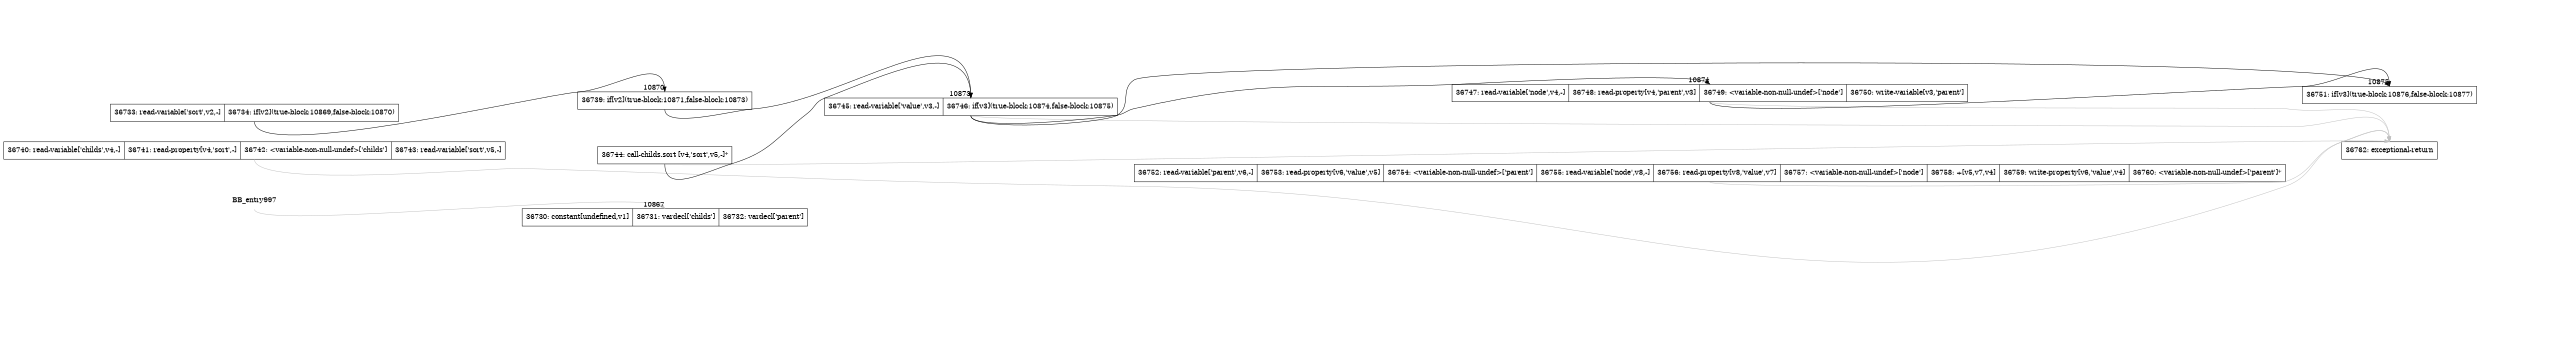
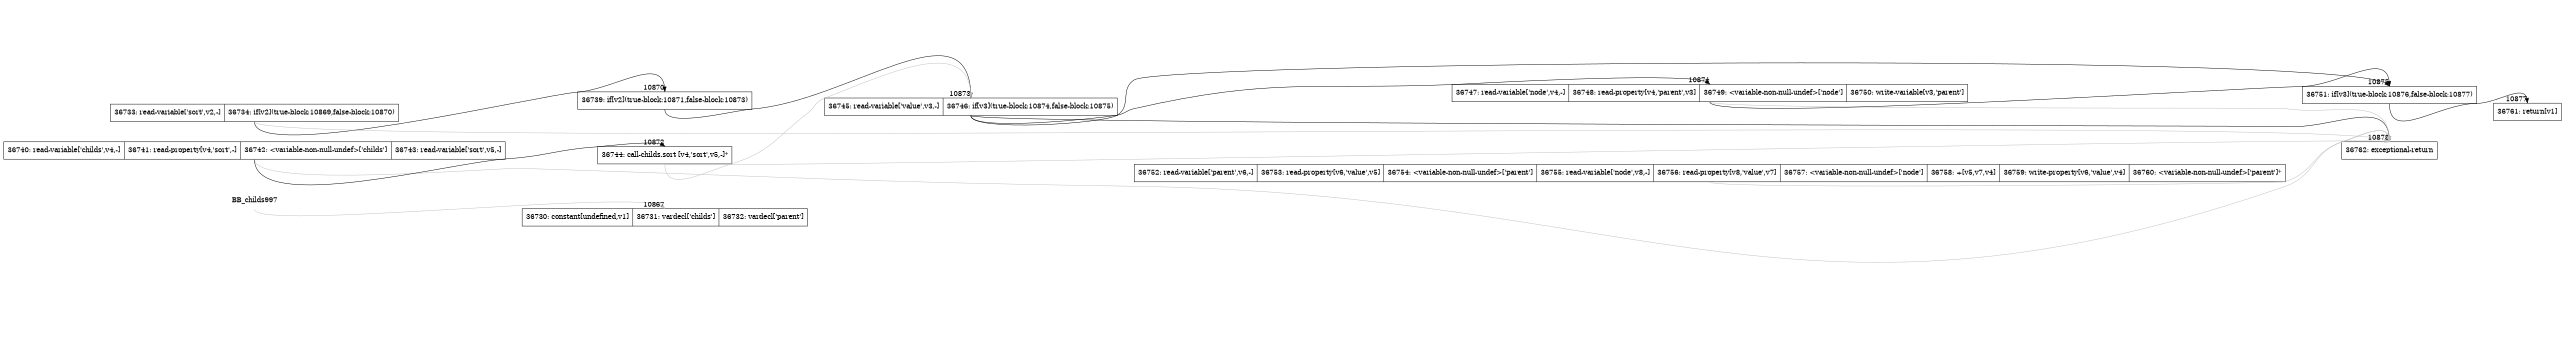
edge "36744: call-childs.sort [v4,'sort',v5,-]*" -> "36745: read-variable['value',v3,-]": color black -> gray
node "36761: return[v1]": added
edge "36745: read-variable['value',v3,-]" -> "36762: exceptional-return": color gray -> black
edge "36733: read-variable['sort',v2,-]" -> "36762: exceptional-return": added
edge "36740: read-variable['childs',v4,-]" -> "36744: call-childs.sort [v4,'sort',v5,-]*": added
node "BB_entry997": label "BB_entry997" -> "BB_childs997"
